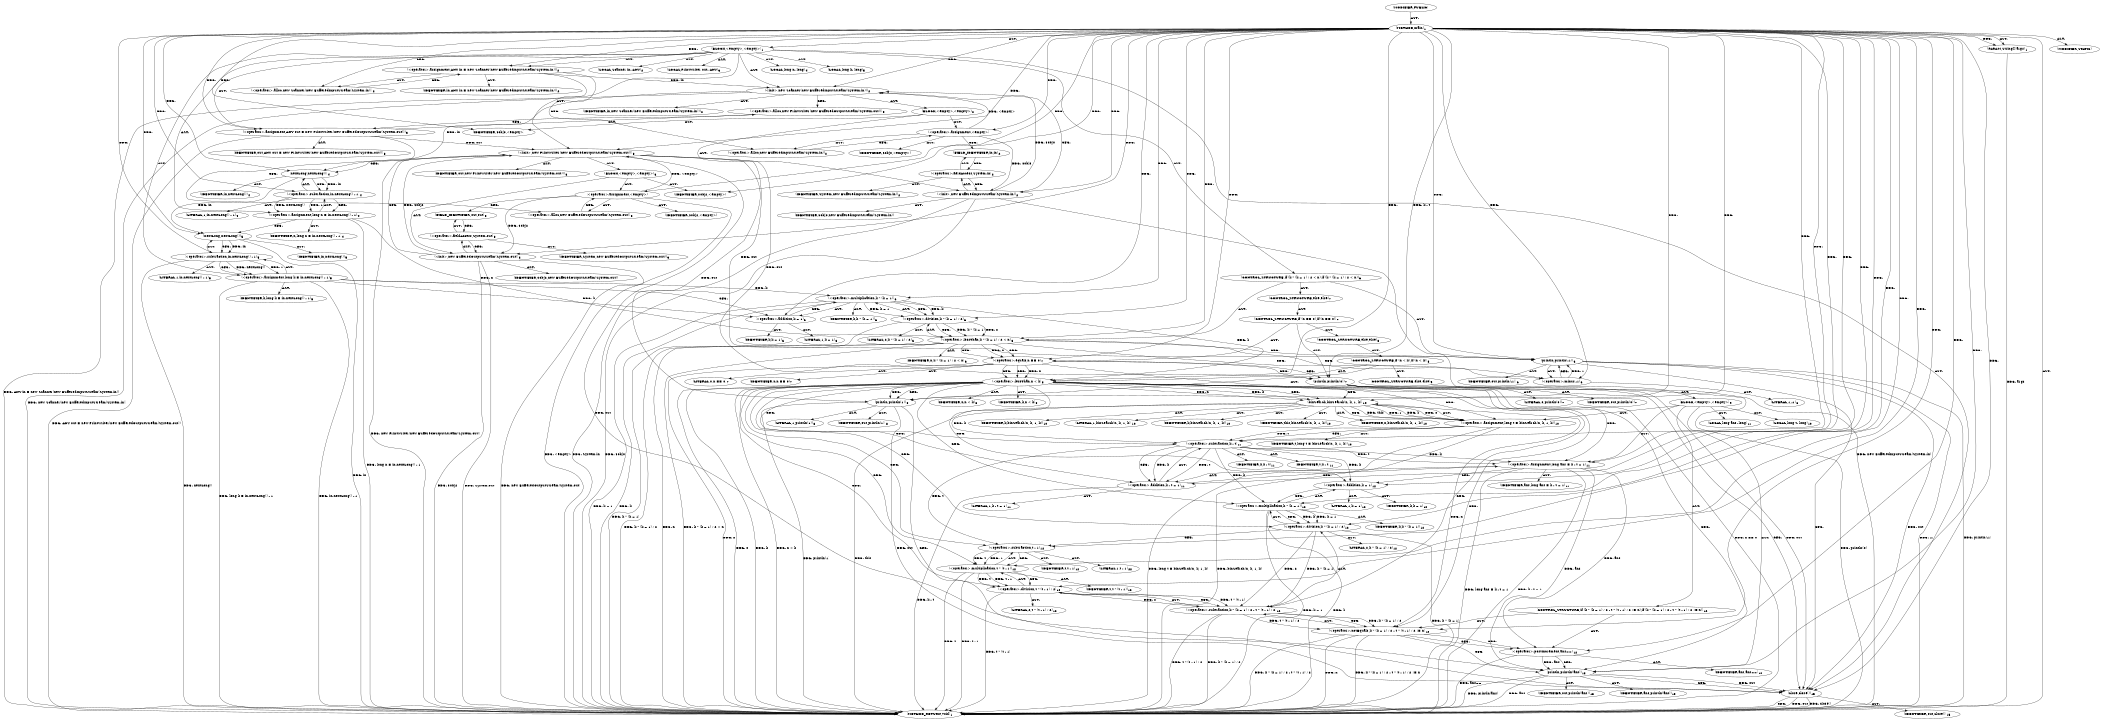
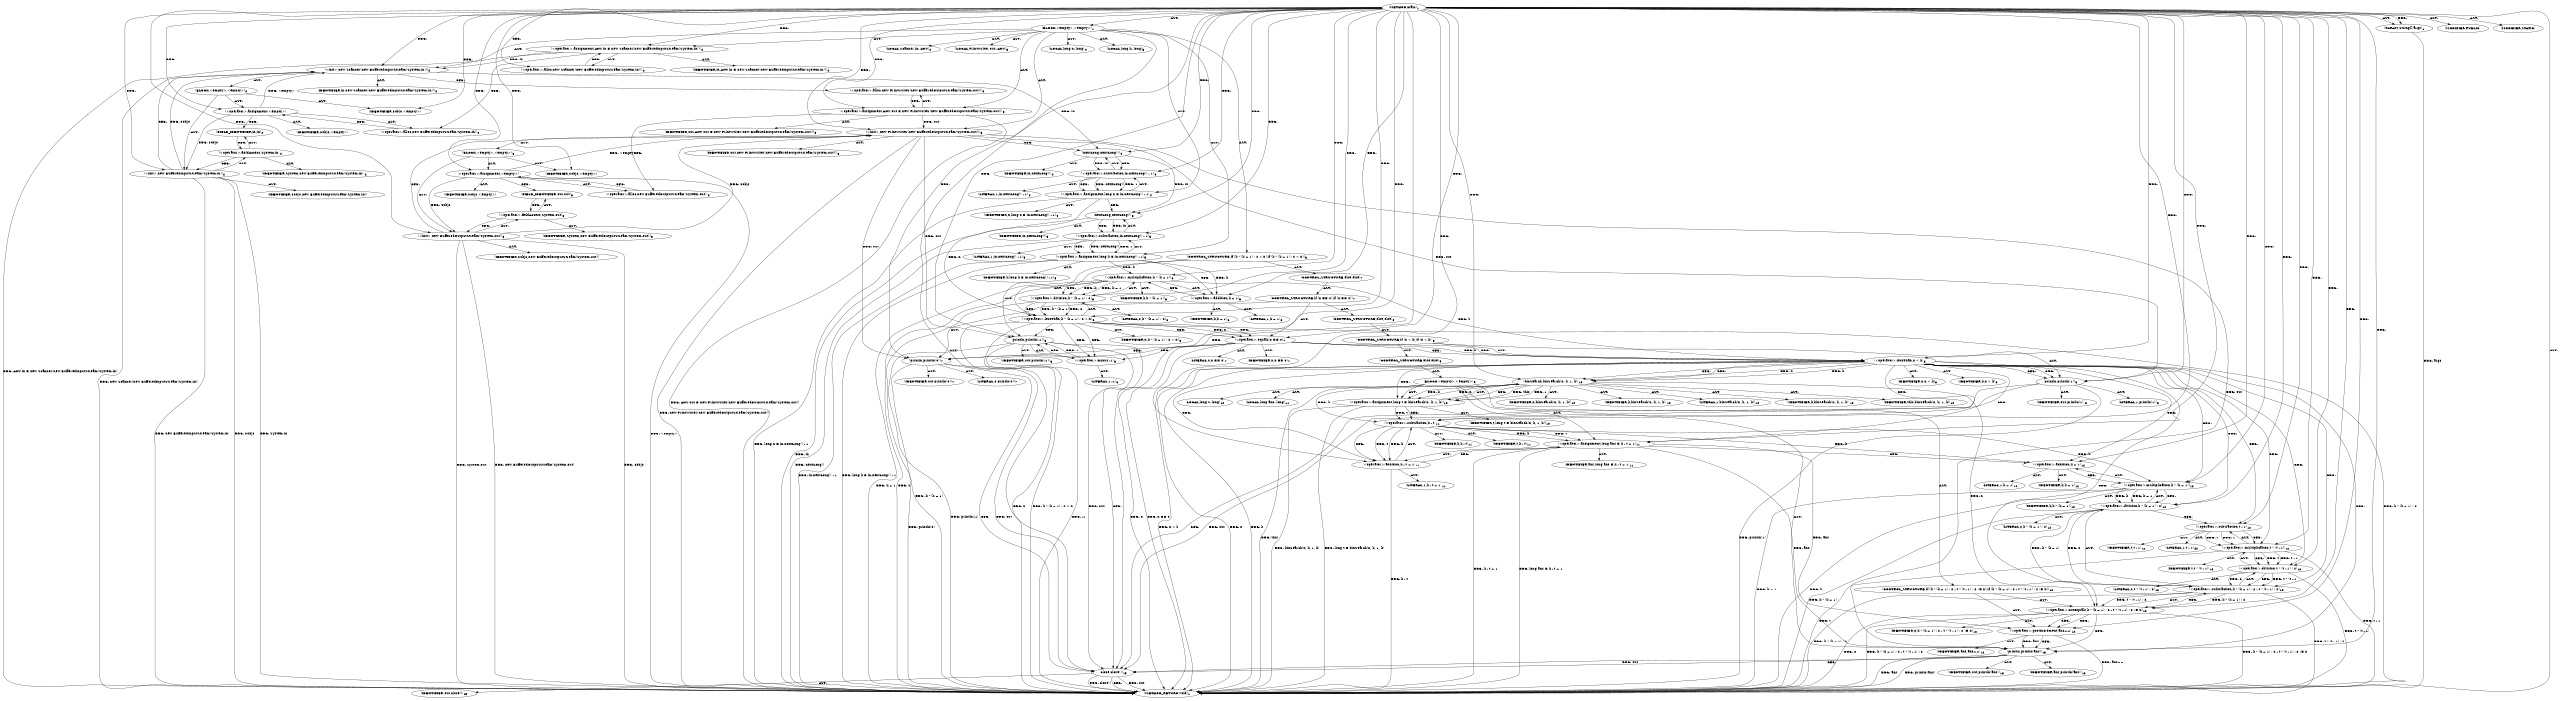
edge "(MODIFIER,PUBLIC)" -> "(METHOD,main)": reversed
edge "(METHOD,main)" -> "(println,println(0))": label "DDG: k - t" -> "DDG: "
edge "(<operator>.subtraction,k - t)" -> "(<operator>.subtraction,t - 1)": removed, label "DDG: t"
node "(IDENTIFIER,n,k * (k + 1) / 2 - t * (t - 1) / 2 != n)": added
